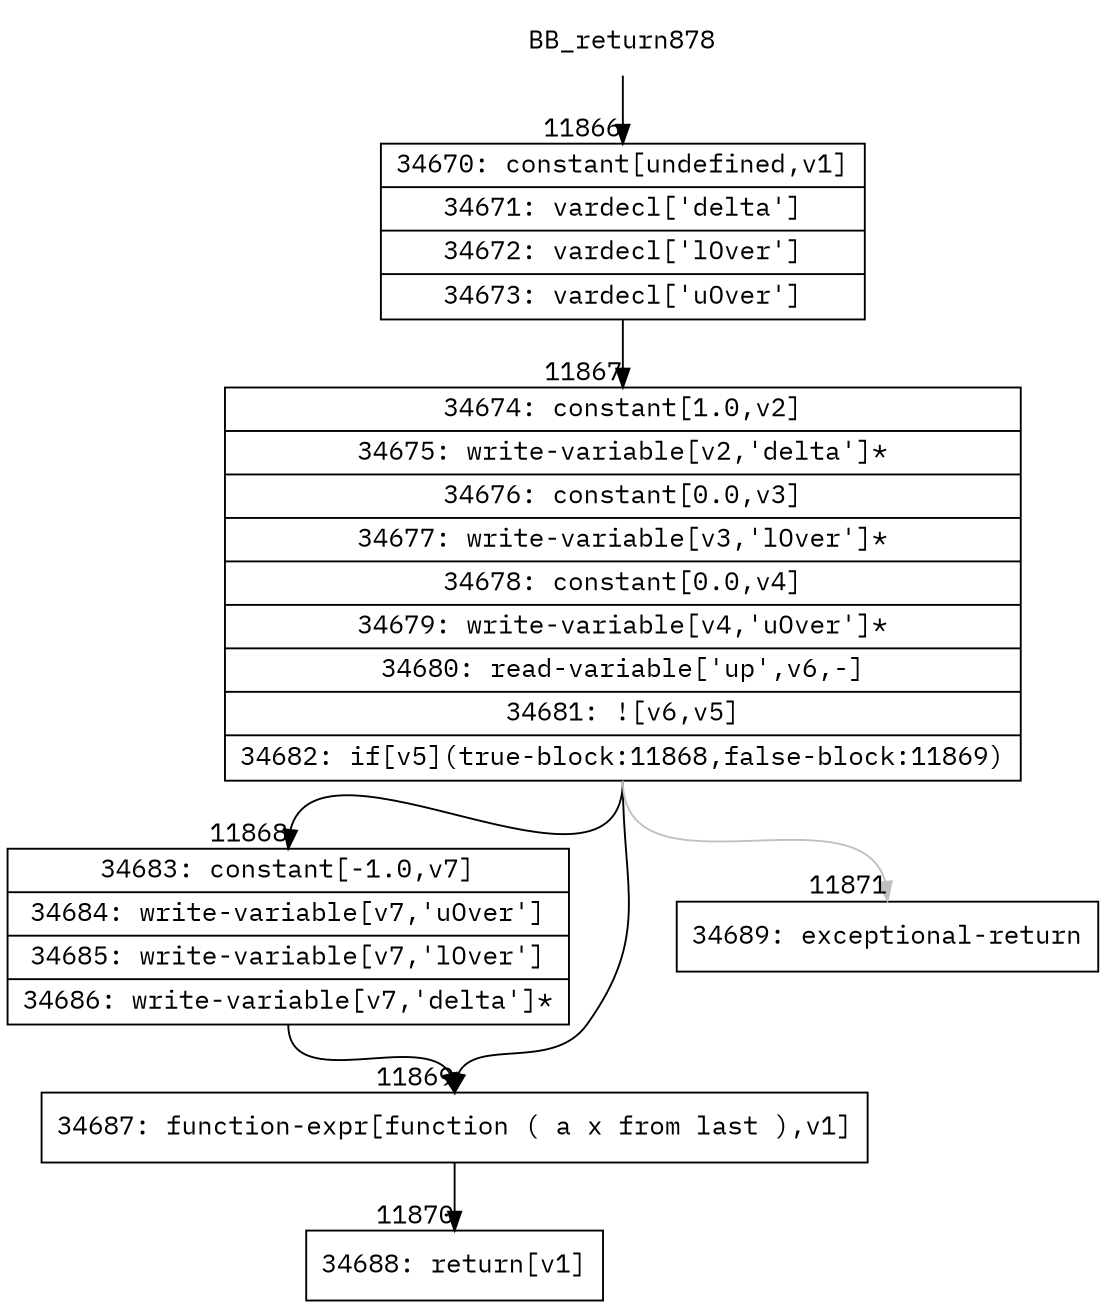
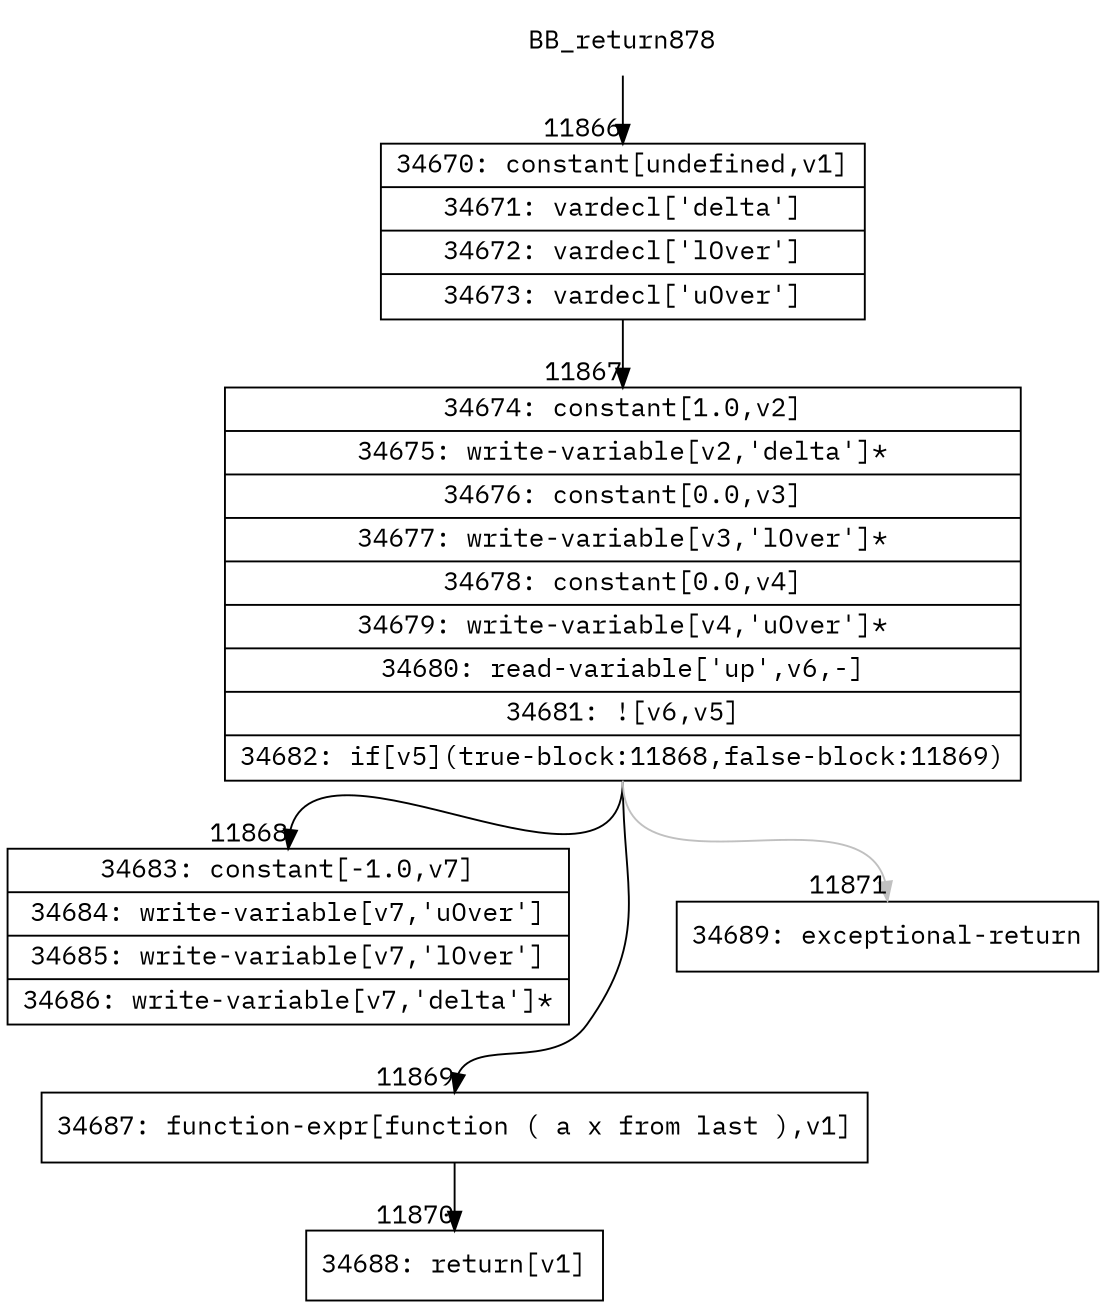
edge "34683: constant[-1.0,v7]" -> "34687: function-expr[function ( a x from last ),v1]": removed
